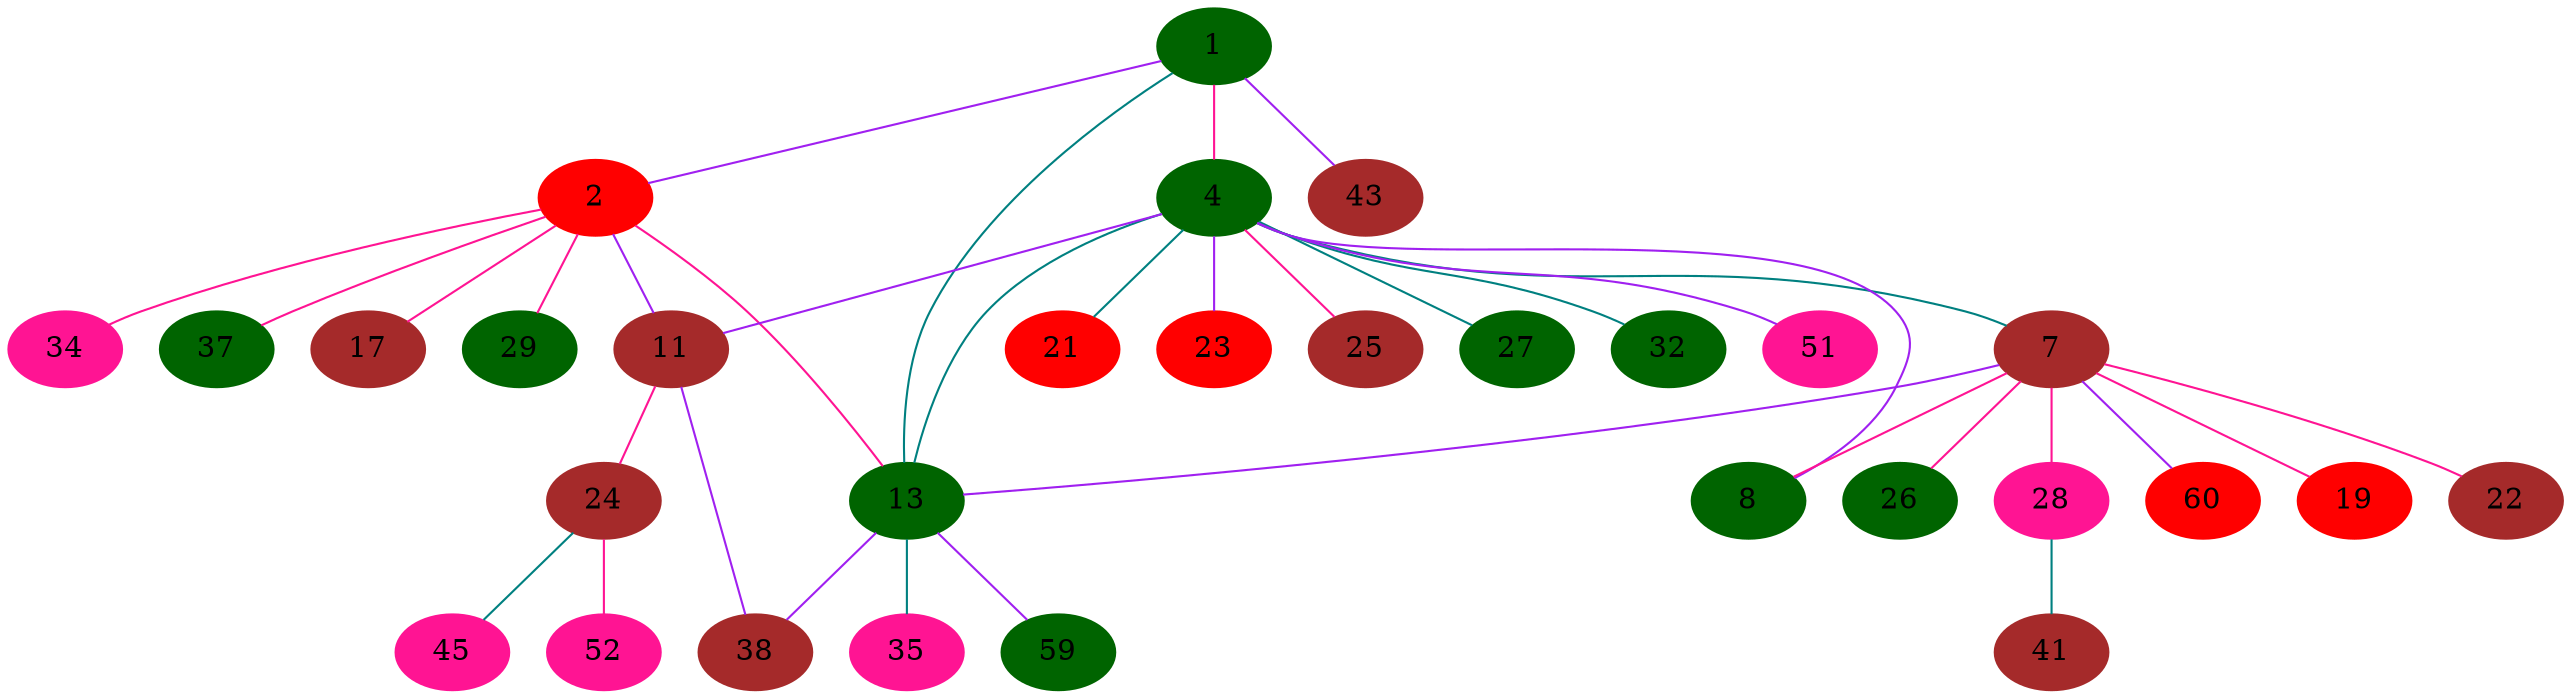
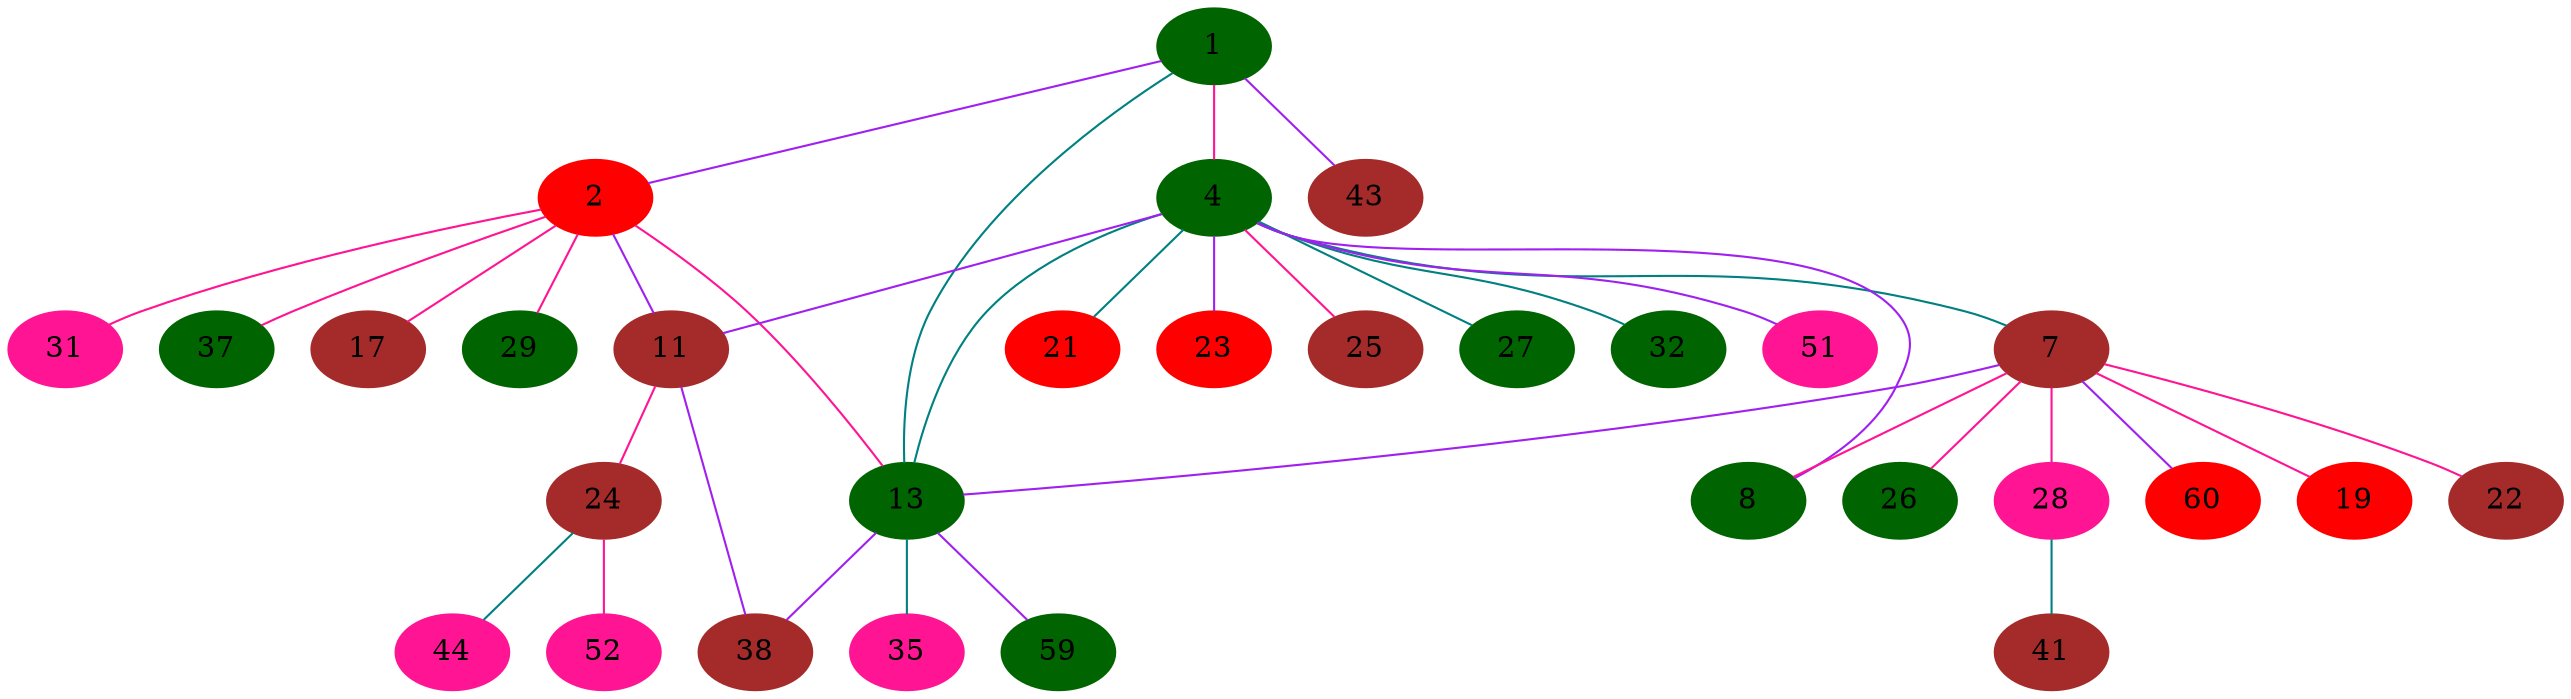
node "34": label "34" -> "31"
node "45": label "45" -> "44"
